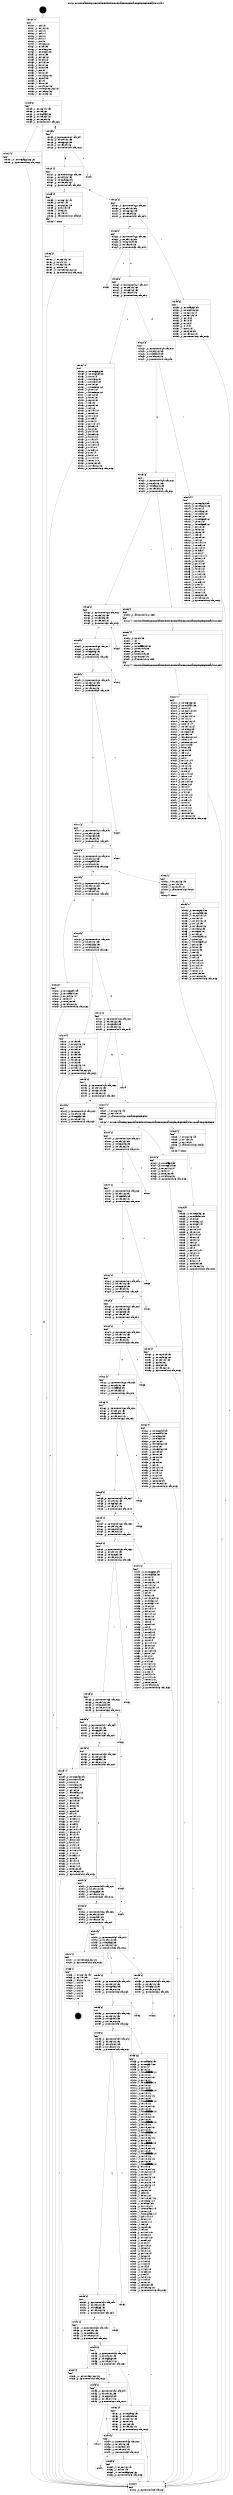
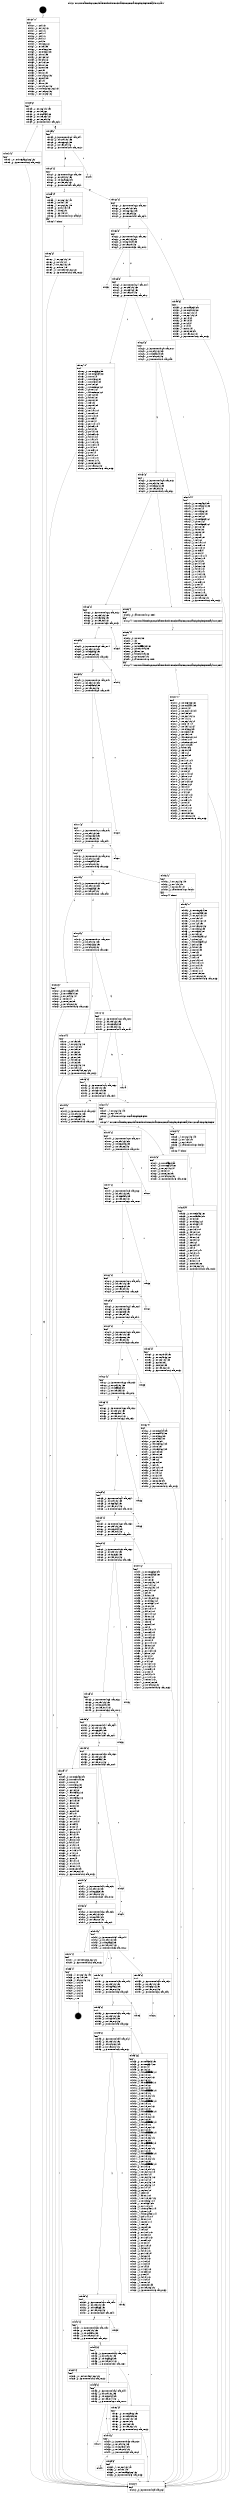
edge "0x402583" -> "0x401d59": now "0x40192b [28]" -> "0x401d59"
